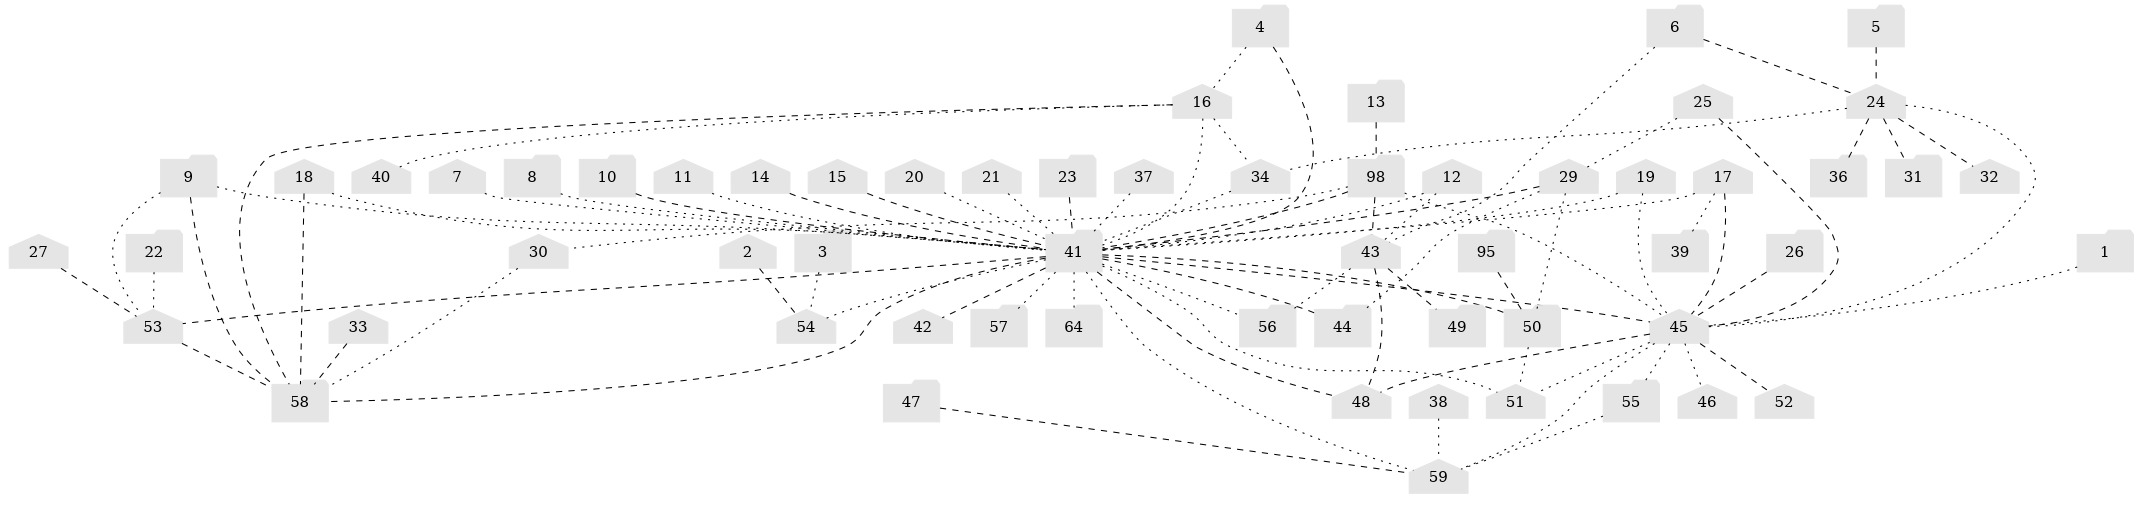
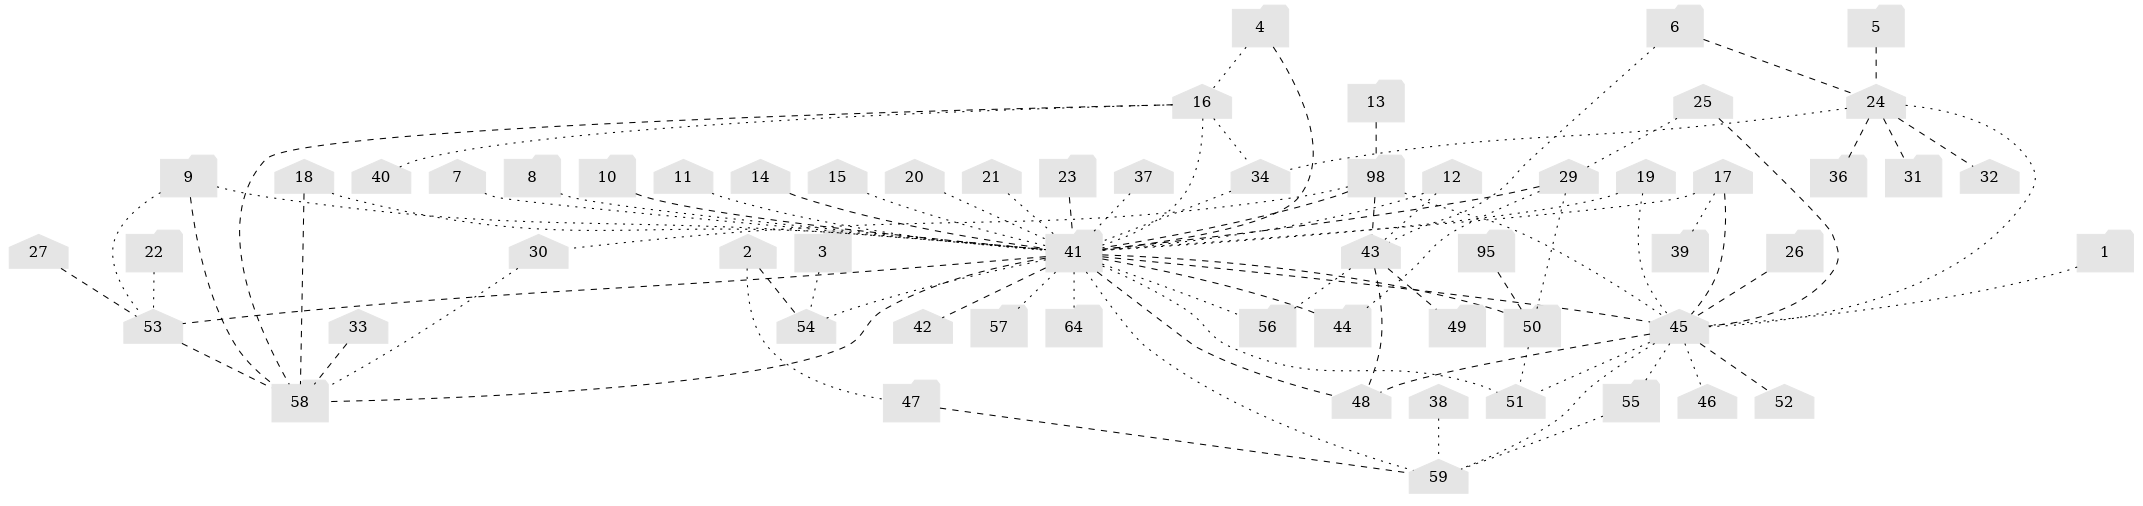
edge "15" -- "41": style dashed -> dotted
edge "2" -- "47": added
